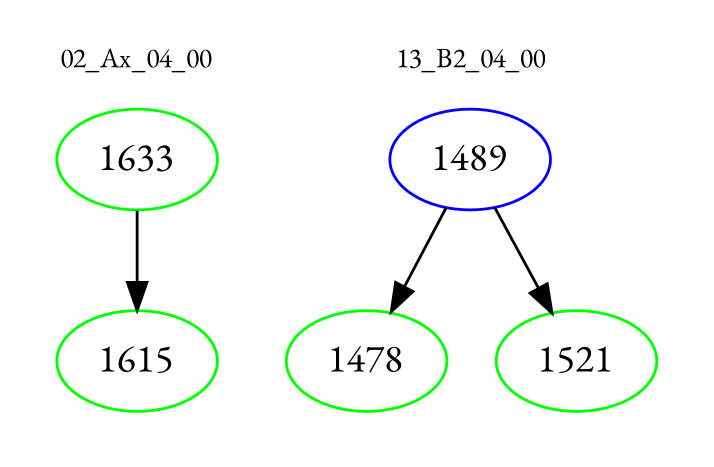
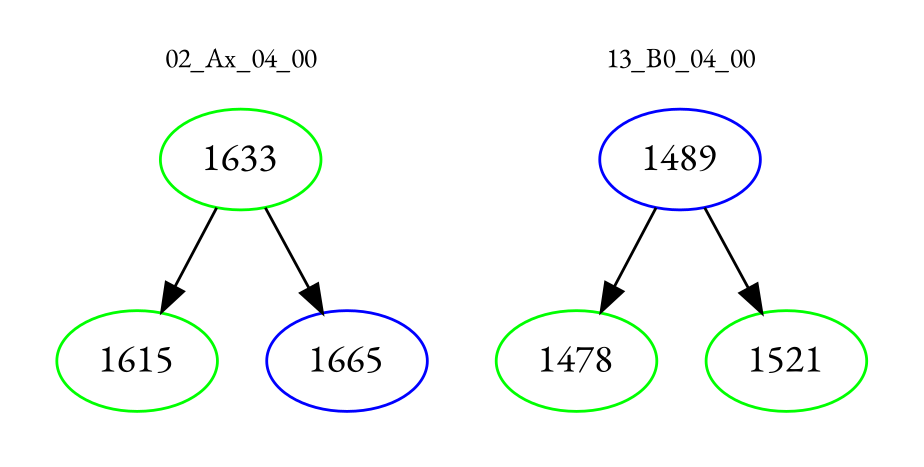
cluster "13_B2_04_00": label "13_B2_04_00" -> "13_B0_04_00"
node "1665": added
